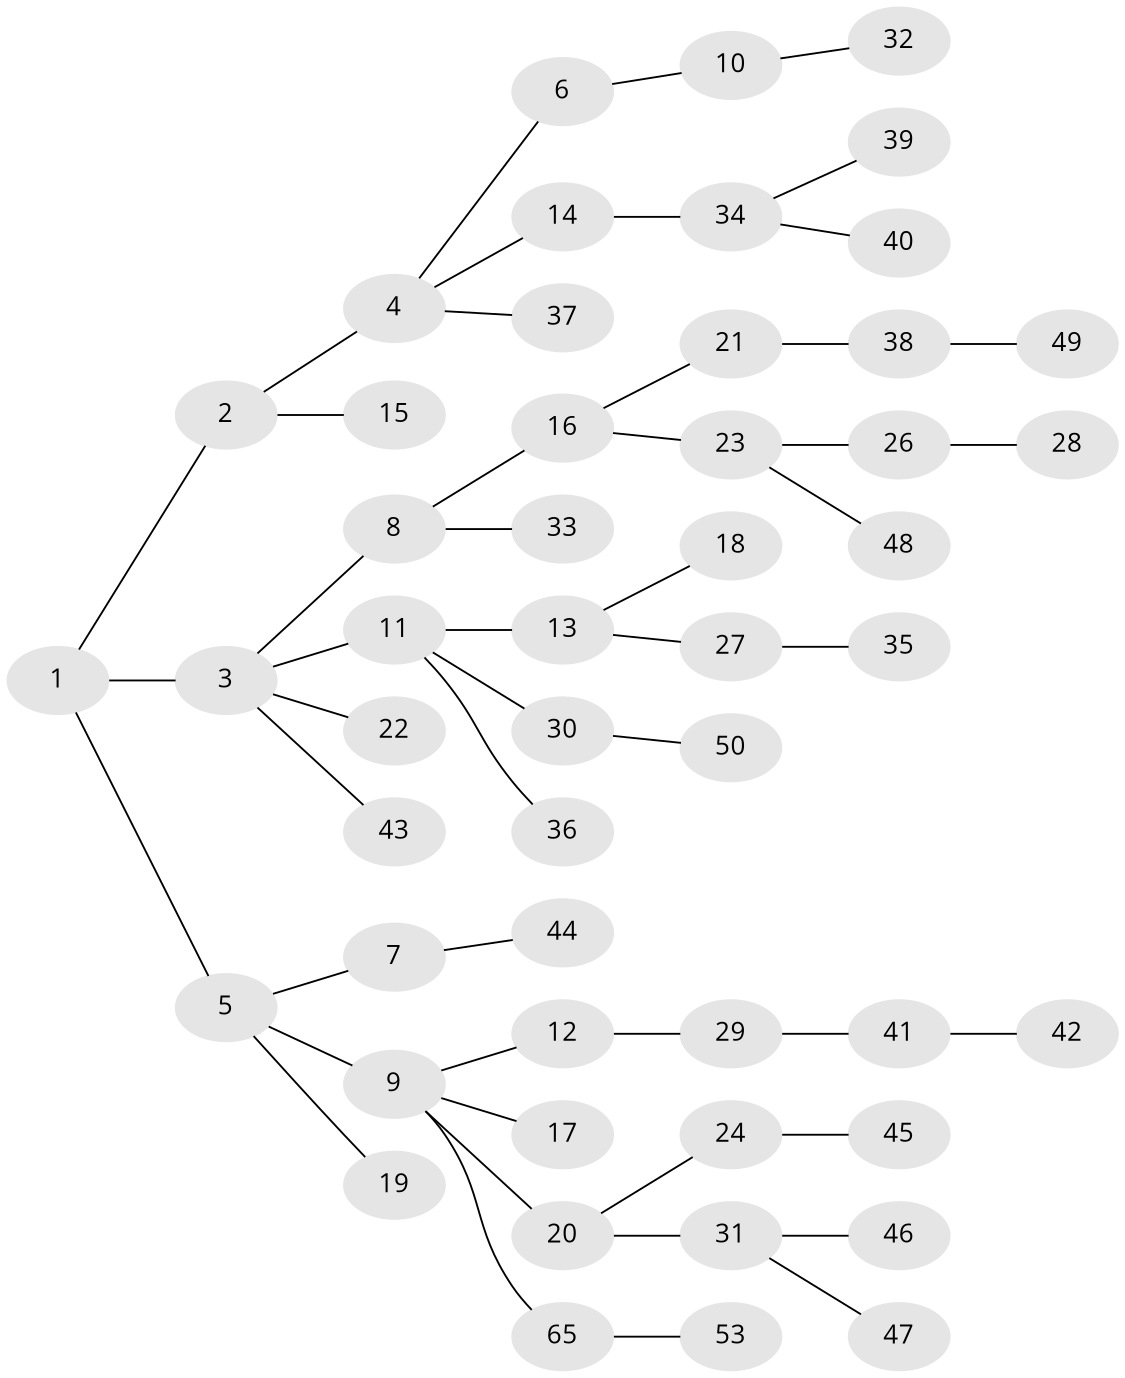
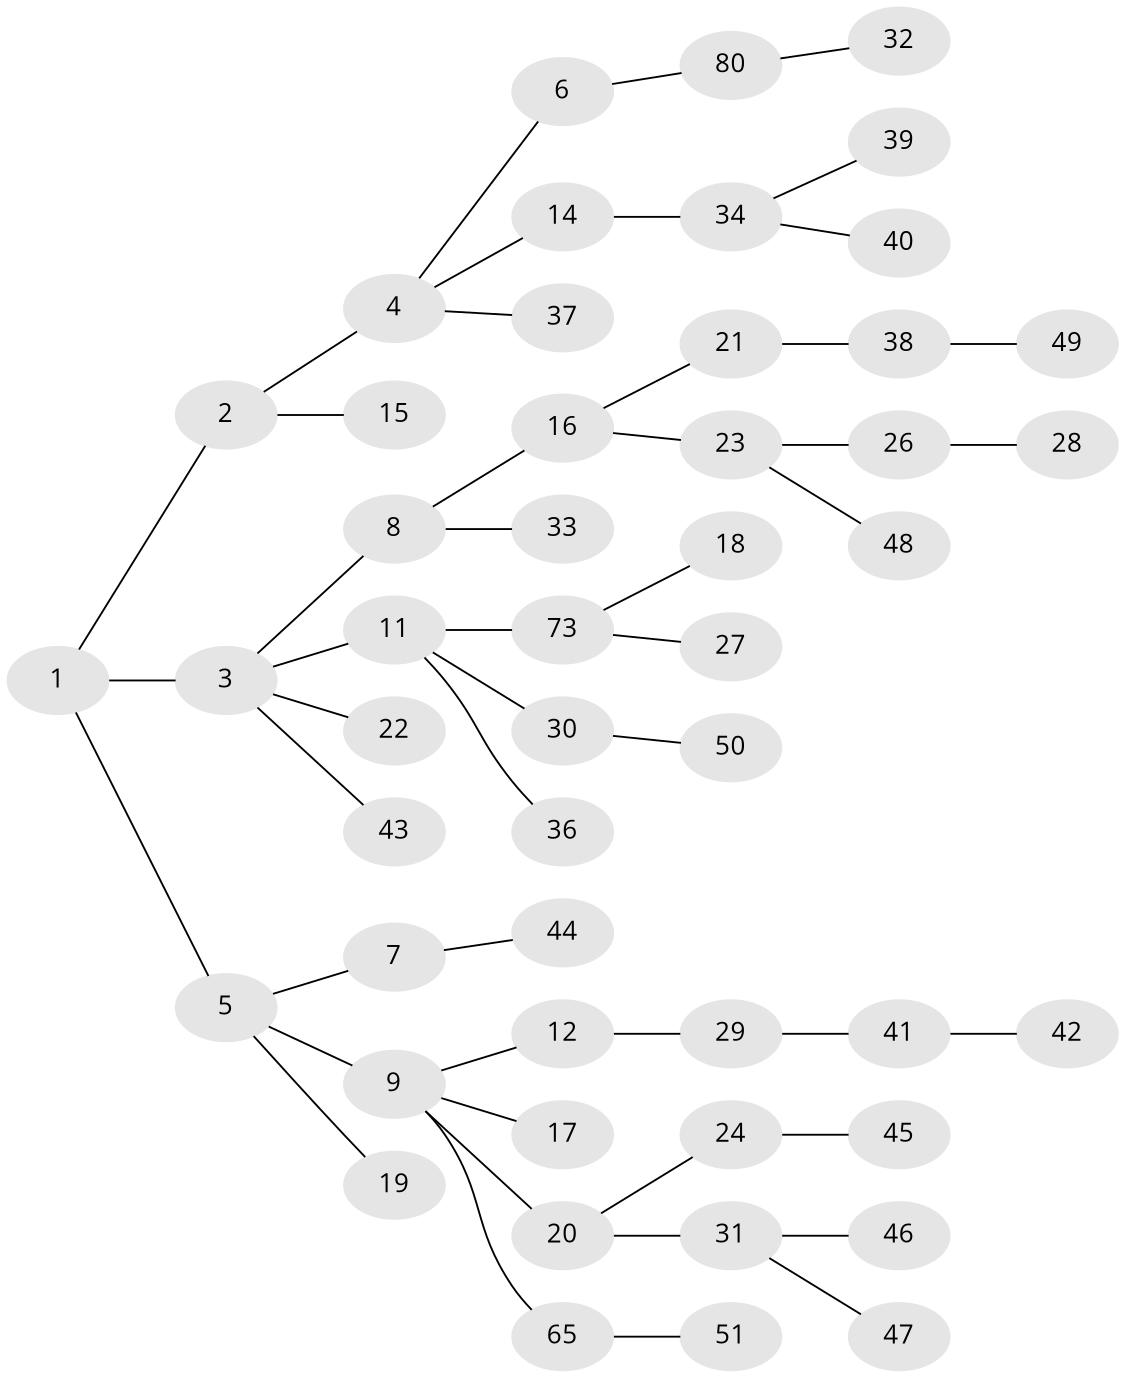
node "10": label "10" -> "80"
node "13": label "13" -> "73"
node "35": removed
node "53": label "53" -> "51"
